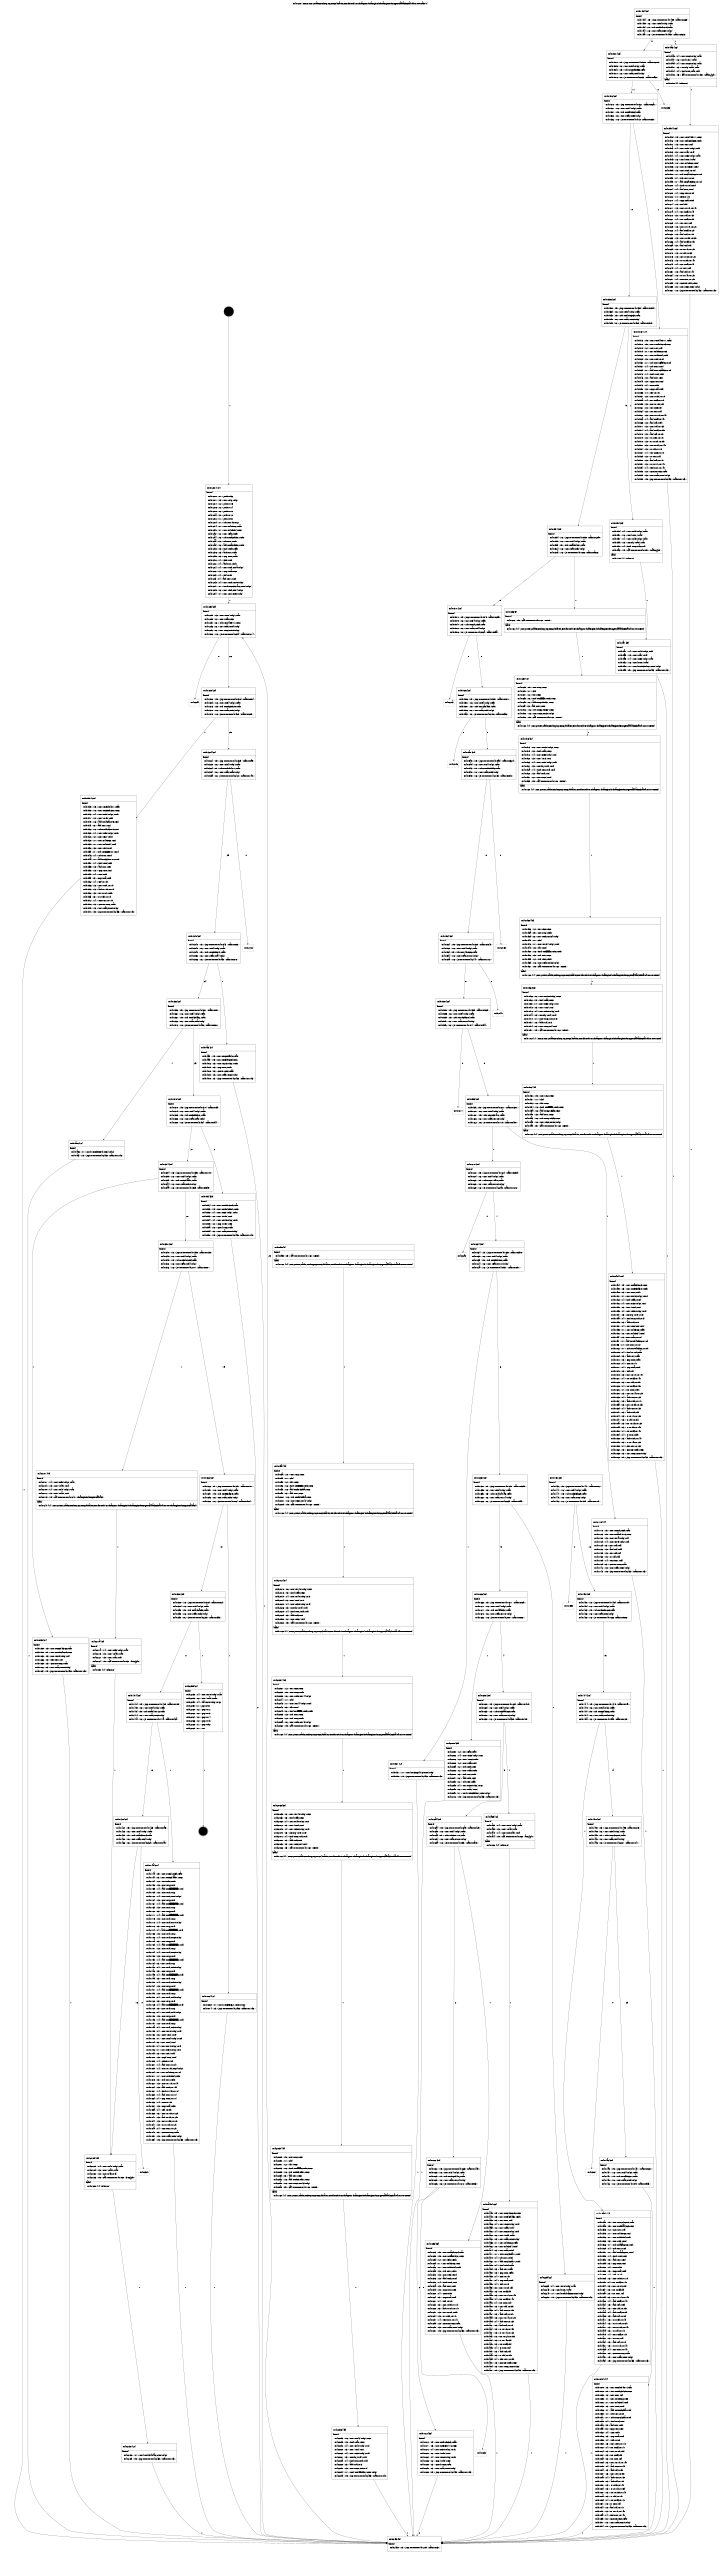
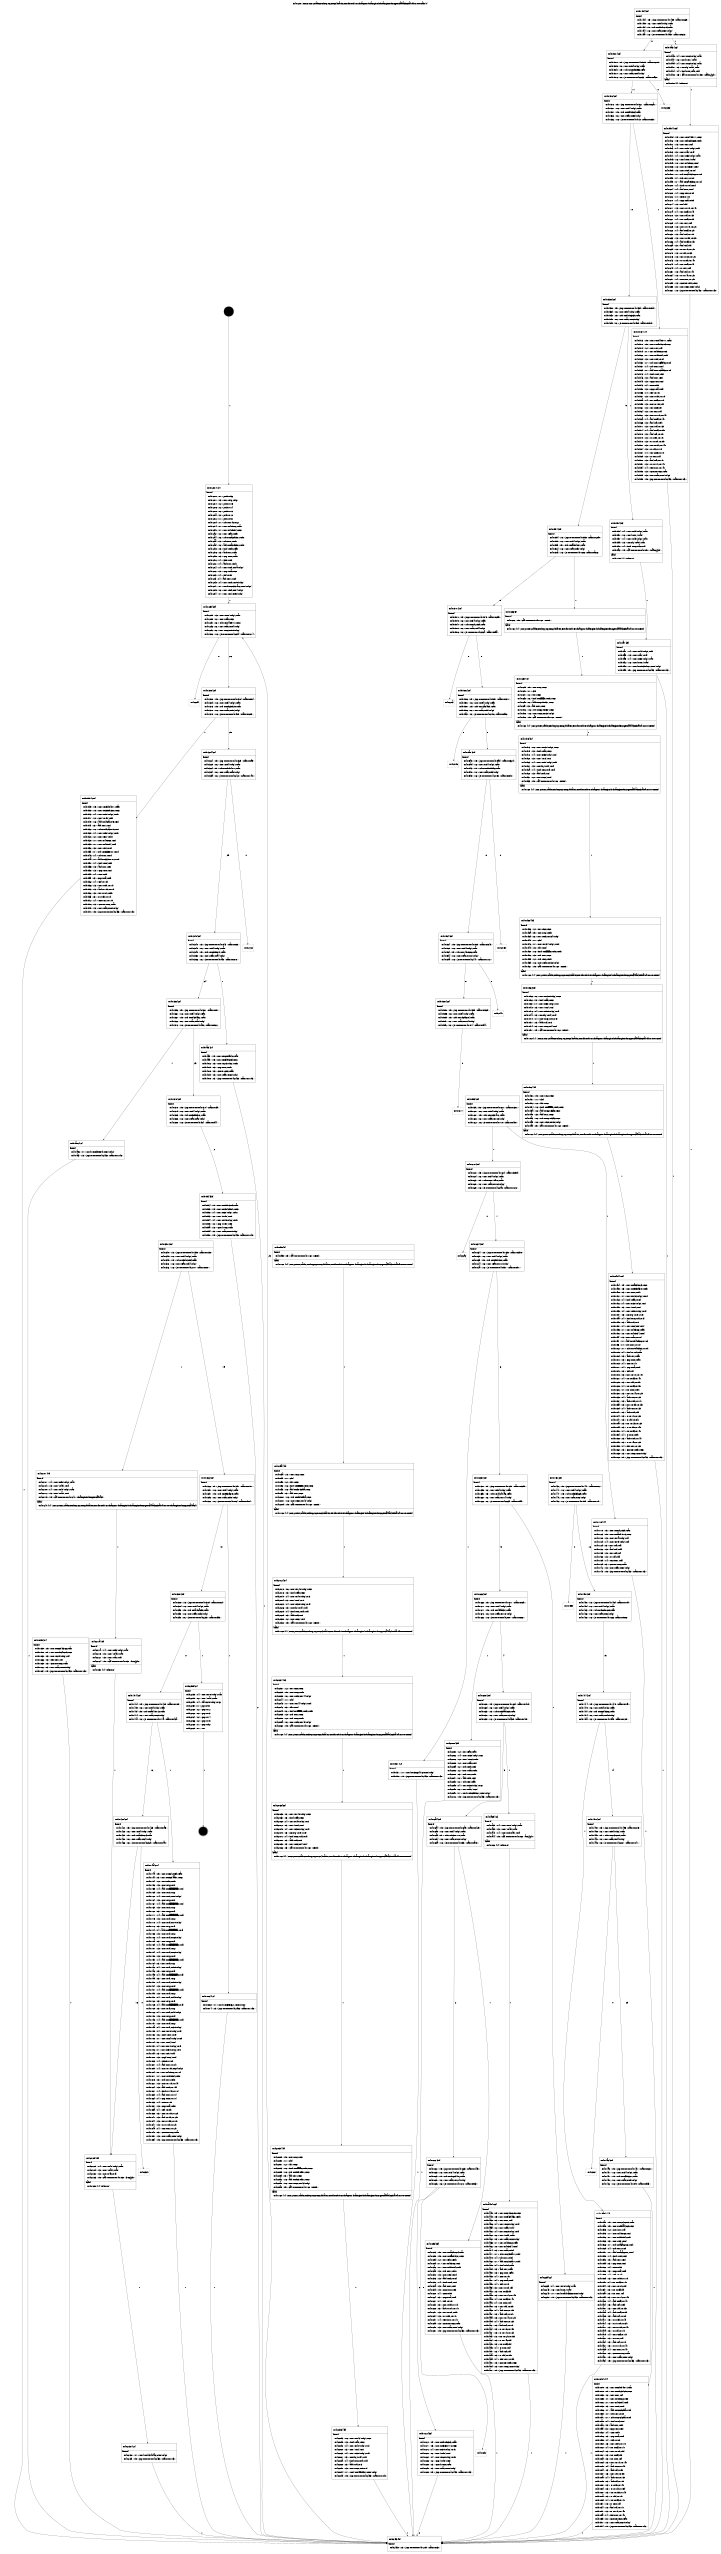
edge "0x4015e0 [28]" -> "0x4015fc [28]": removed, label "8"
node "0x401394 [28]": removed
